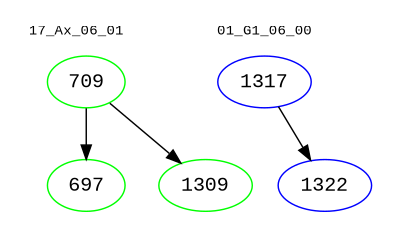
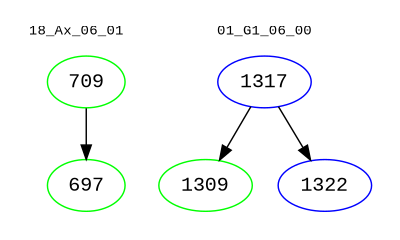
cluster "17_Ax_06_01": label "17_Ax_06_01" -> "18_Ax_06_01"
edge "709" -> "1309": now "1317" -> "1309"
